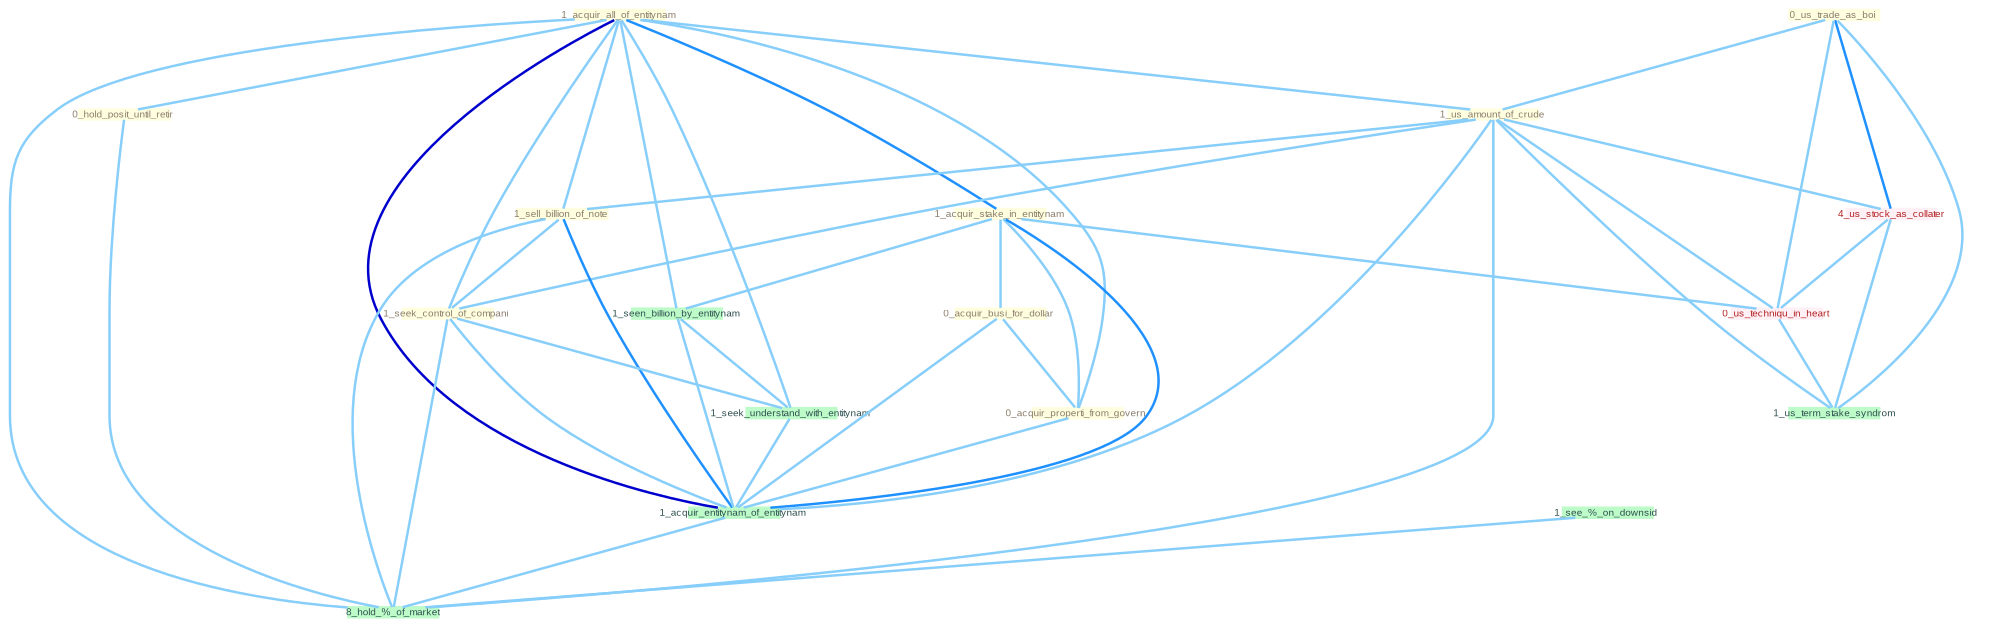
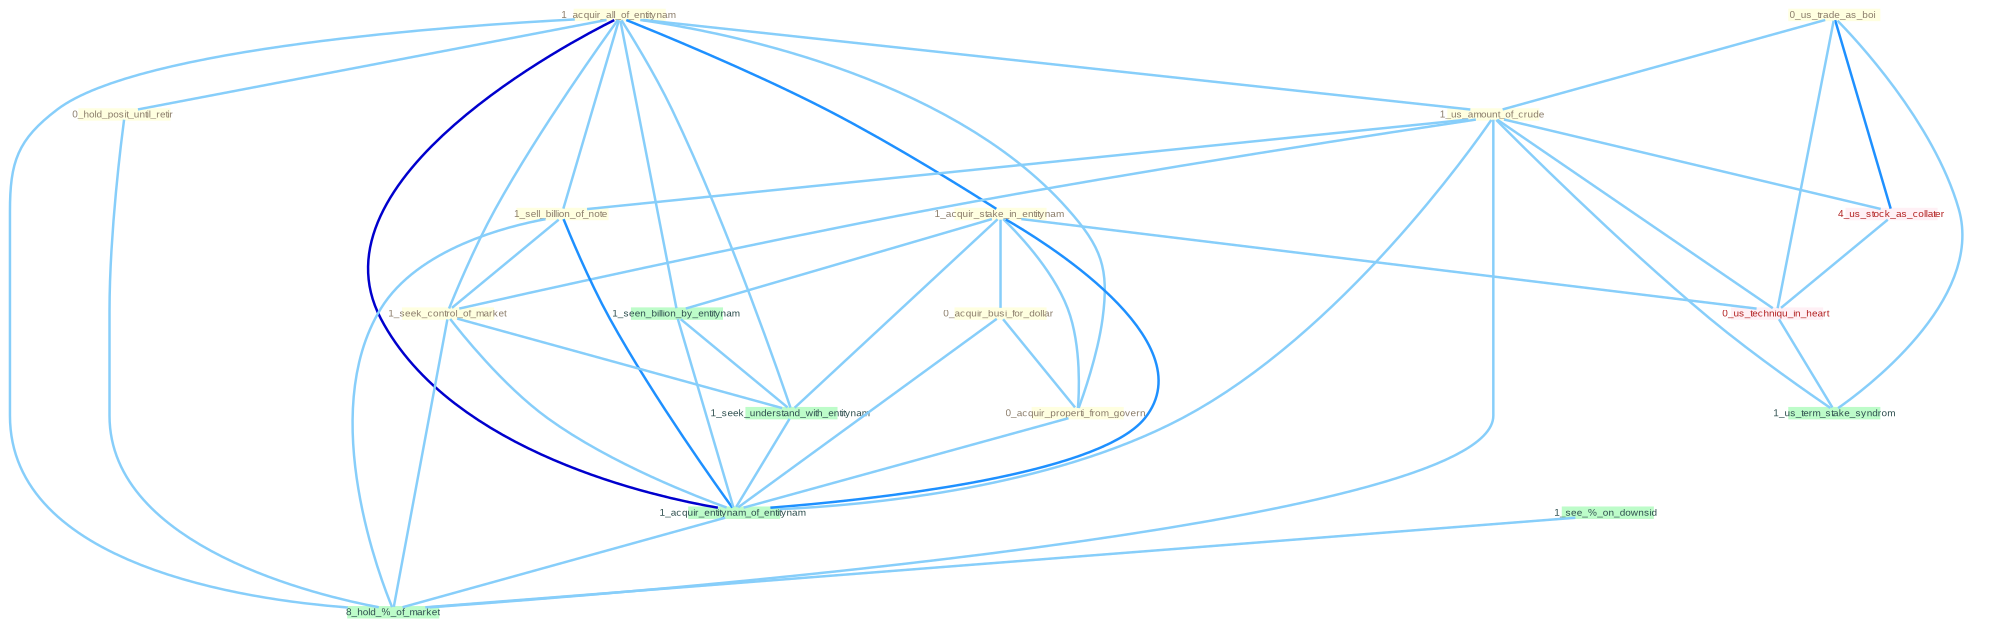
node "1_seek_control_of_compani": label "1_seek_control_of_compani" -> "1_seek_control_of_market"
edge "1_acquir_stake_in_entitynam" -- "1_seek_understand_with_entitynam": added
edge "4_us_stock_as_collater" -- "1_us_term_stake_syndrom": removed
